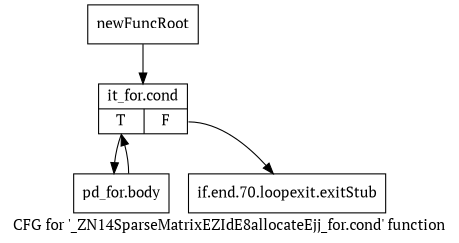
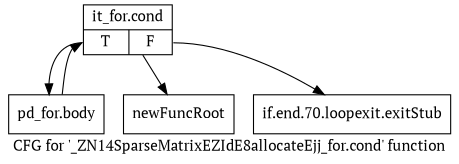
edge "newFuncRoot" -> "it_for.cond": reversed
